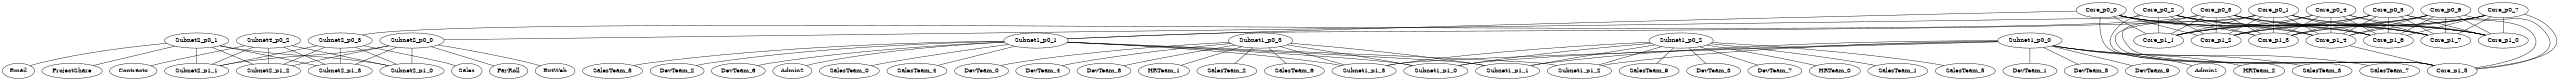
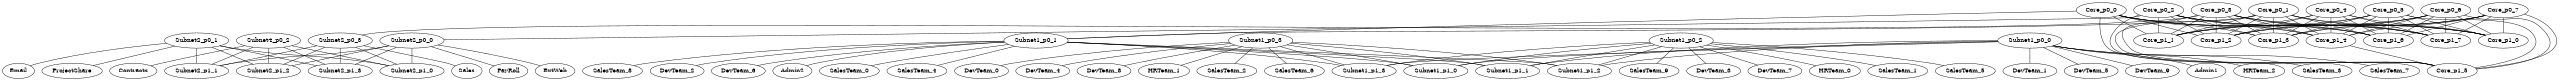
edge "Subnet1_p0_3" -- "Subnet1_p1_2": added
